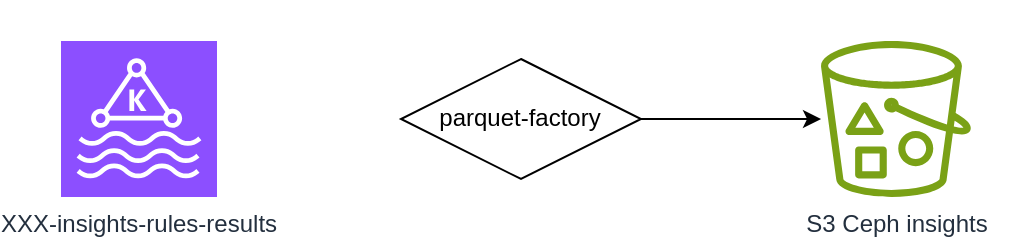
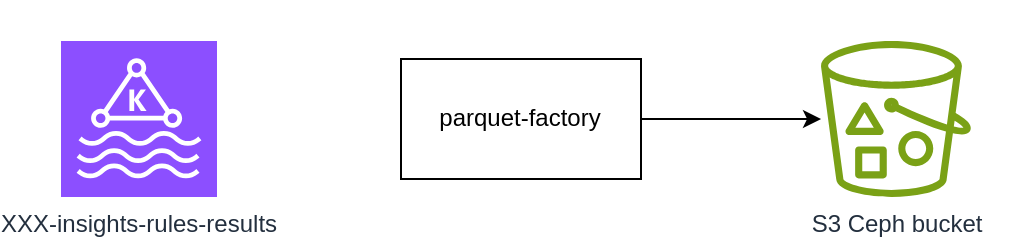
node "parquet-factory": shape diamond -> rectangle
node "S3 Ceph insights": label "S3 Ceph insights" -> "S3 Ceph bucket"
